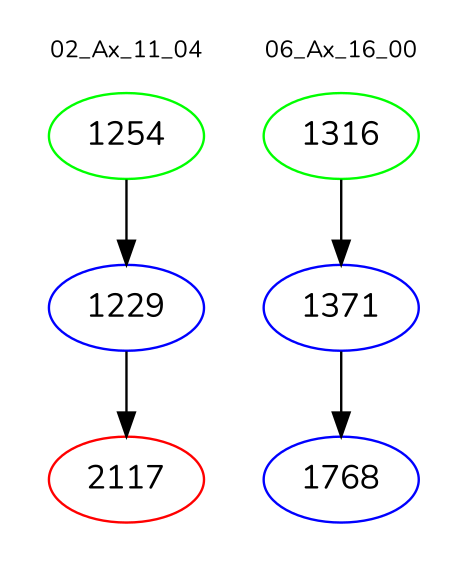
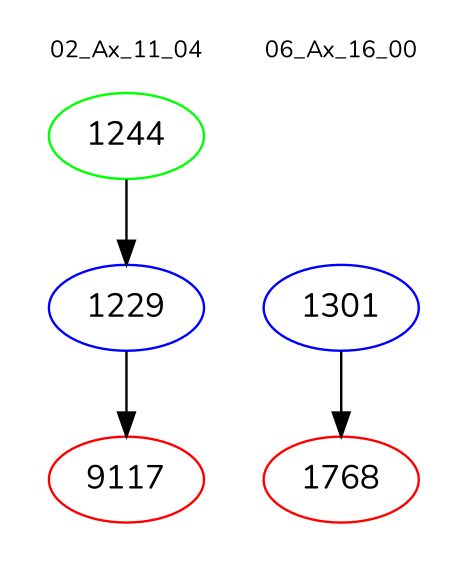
node "1254": label "1254" -> "1244"
node "1316": removed
node "1371": label "1371" -> "1301"
node "2117": label "2117" -> "9117"
node "1768": color blue -> red
